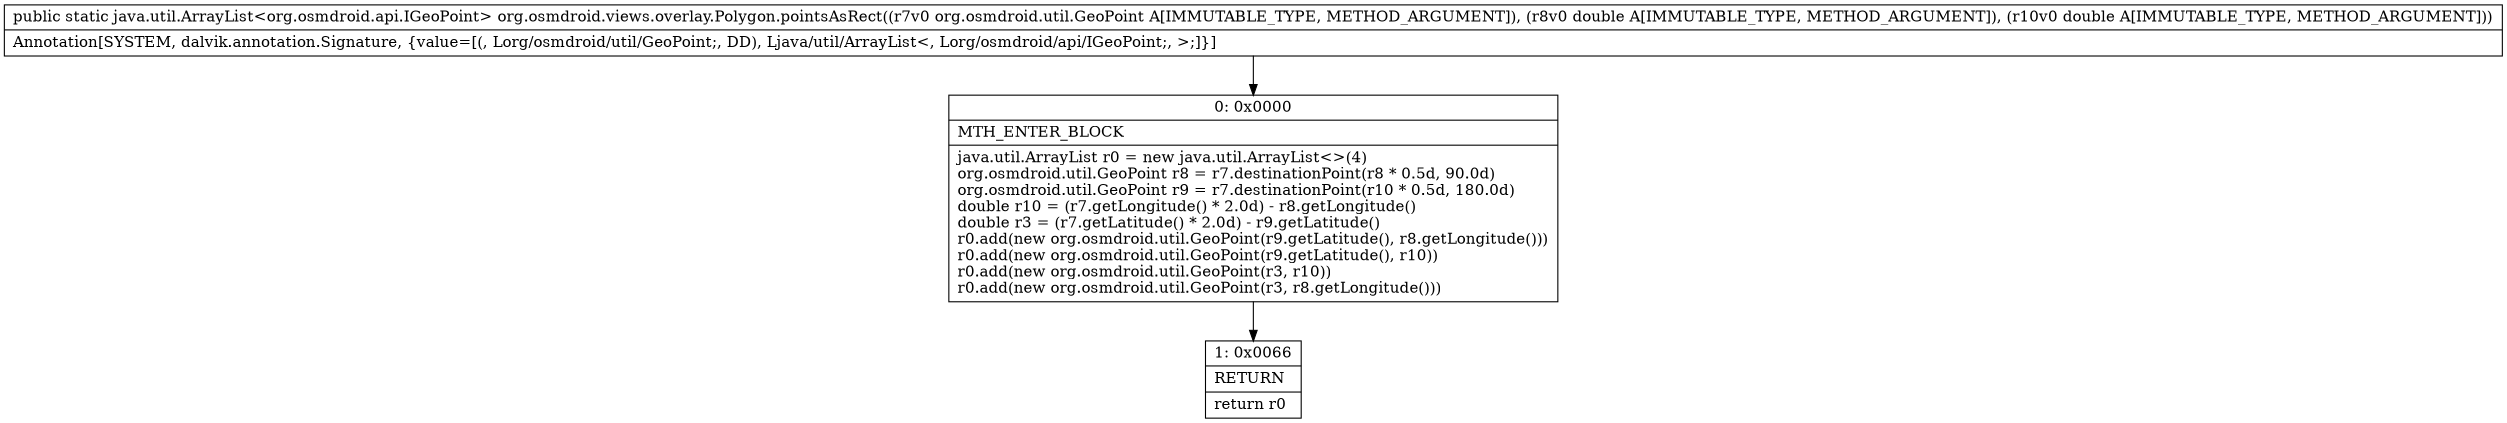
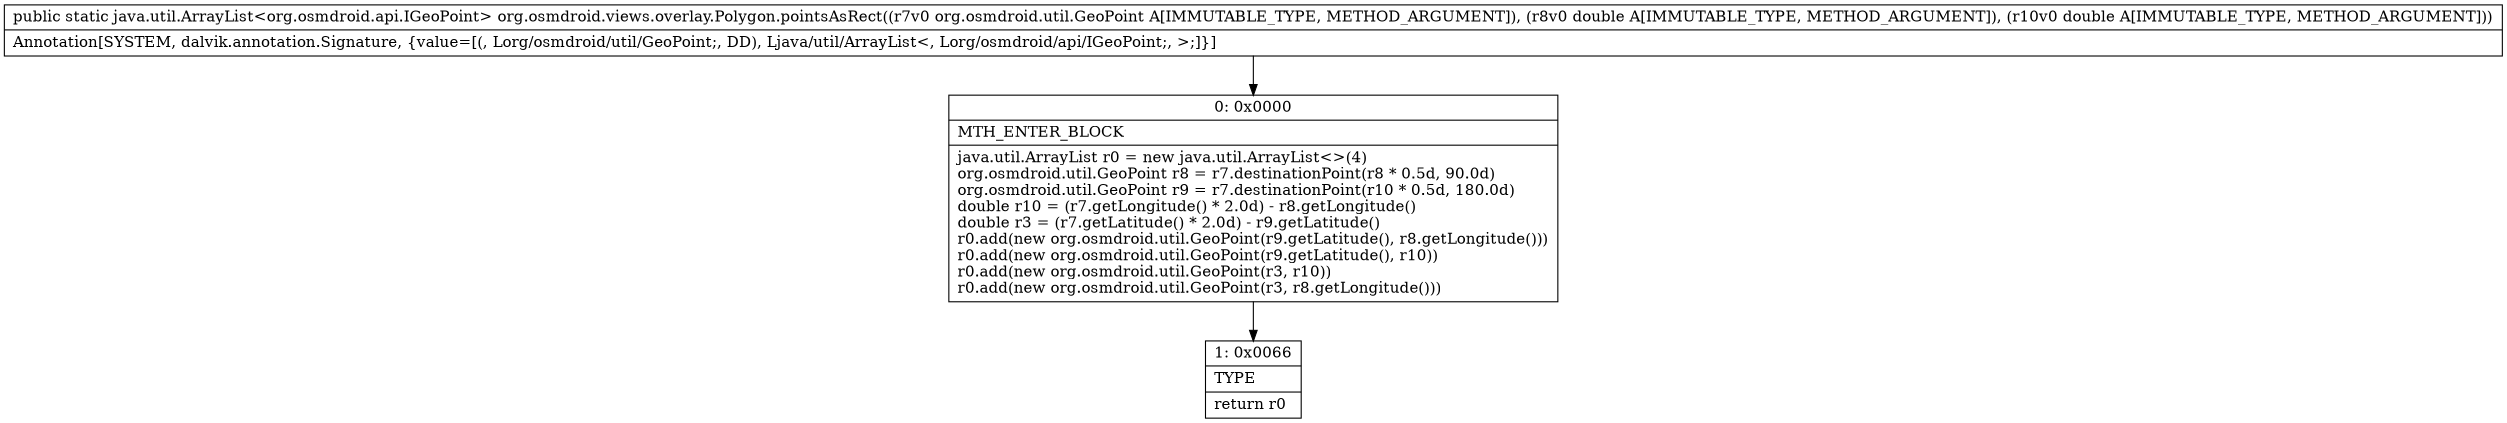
node "1: 0x0066": text "RETURN" -> "TYPE"
